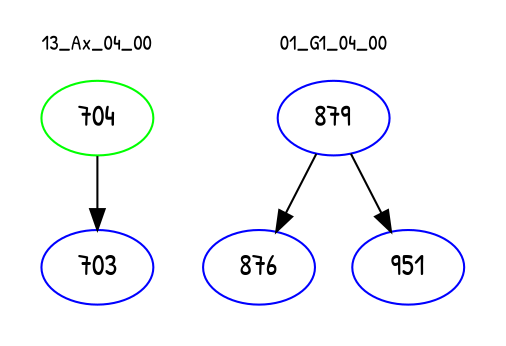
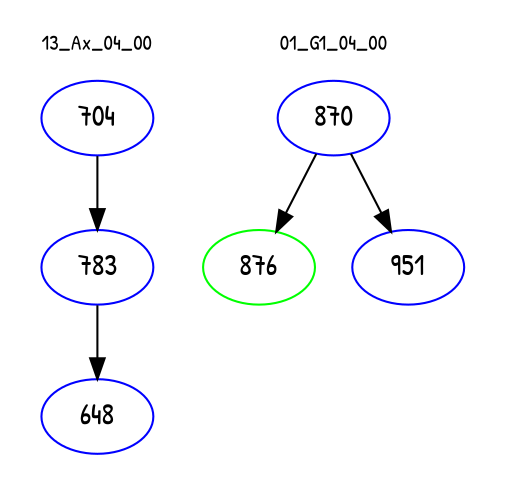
node "704": color green -> blue
node "879": label "879" -> "870"
node "703": label "703" -> "783"
node "876": color blue -> green
node "648": added
